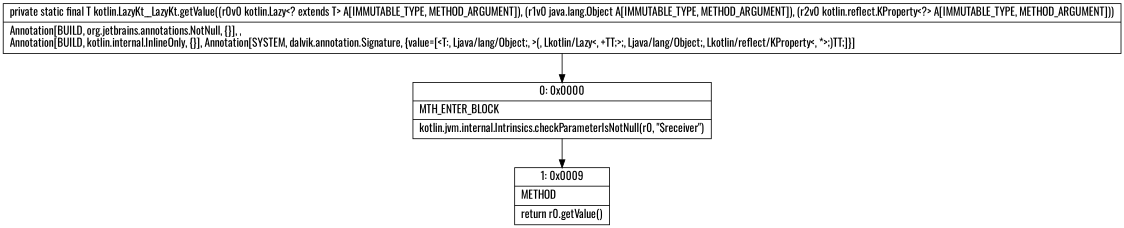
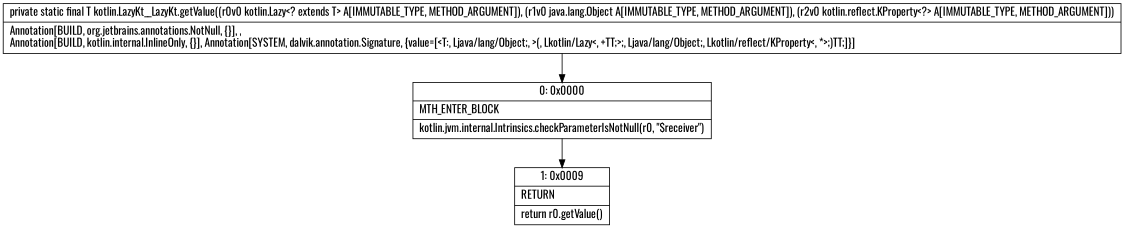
node "1: 0x0009": text "METHOD" -> "RETURN"
